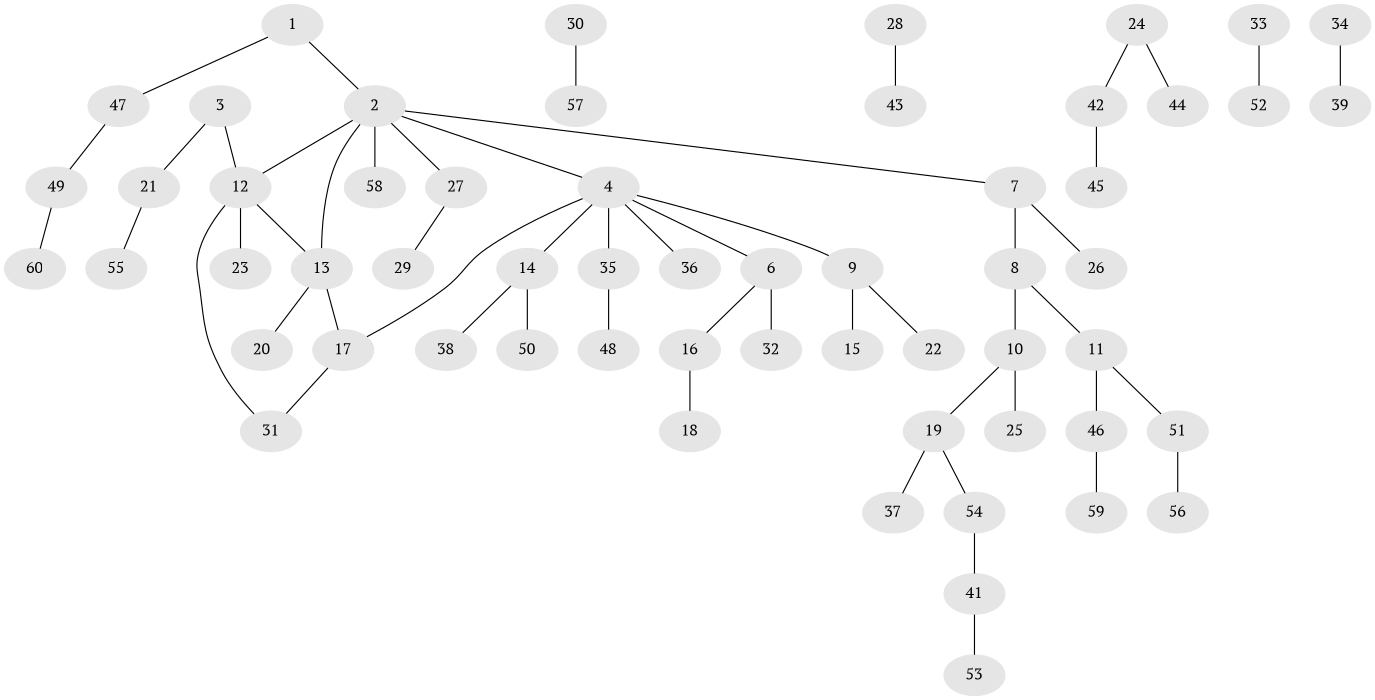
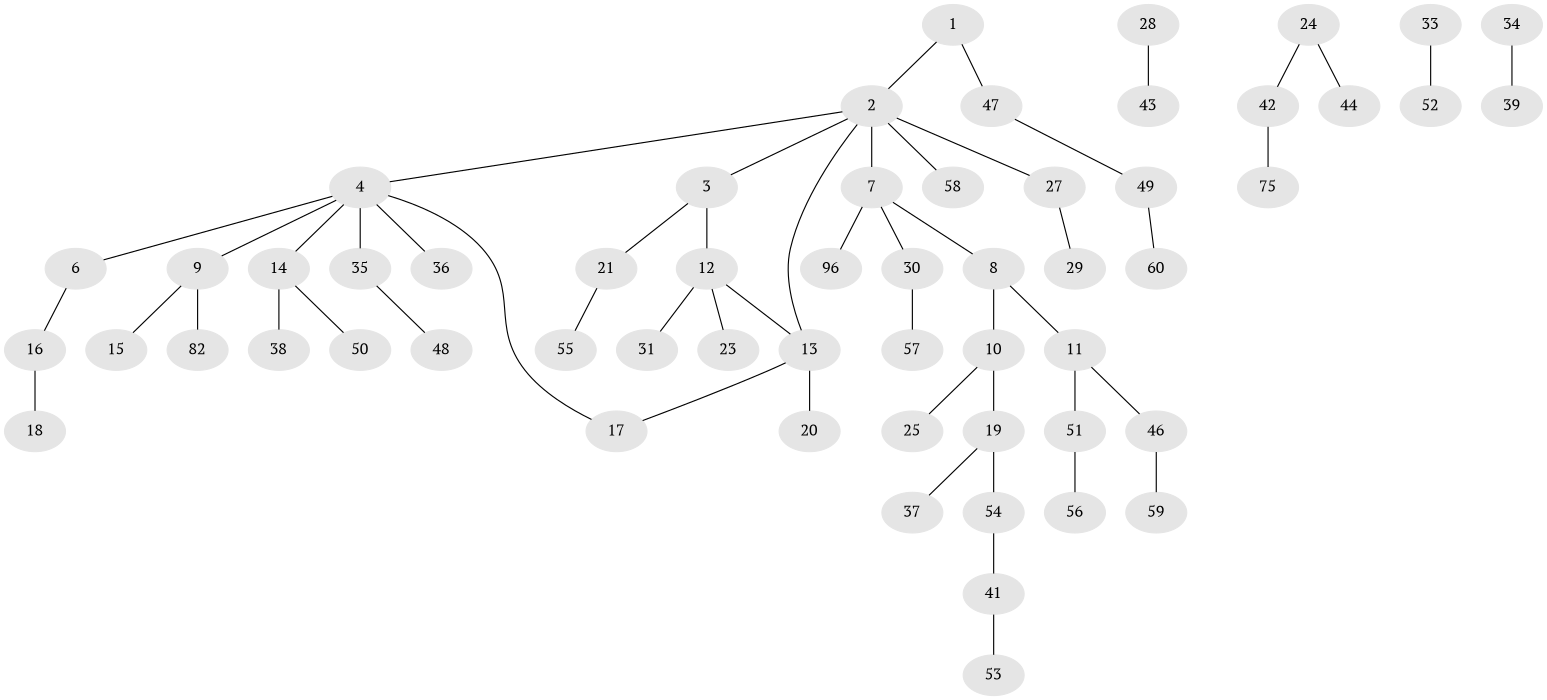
edge "2" -- "12": now "2" -- "3"
node "45": label "45" -> "75"
edge "7" -- "30": added
node "26": label "26" -> "96"
node "32": removed
node "22": label "22" -> "82"
edge "17" -- "31": removed
